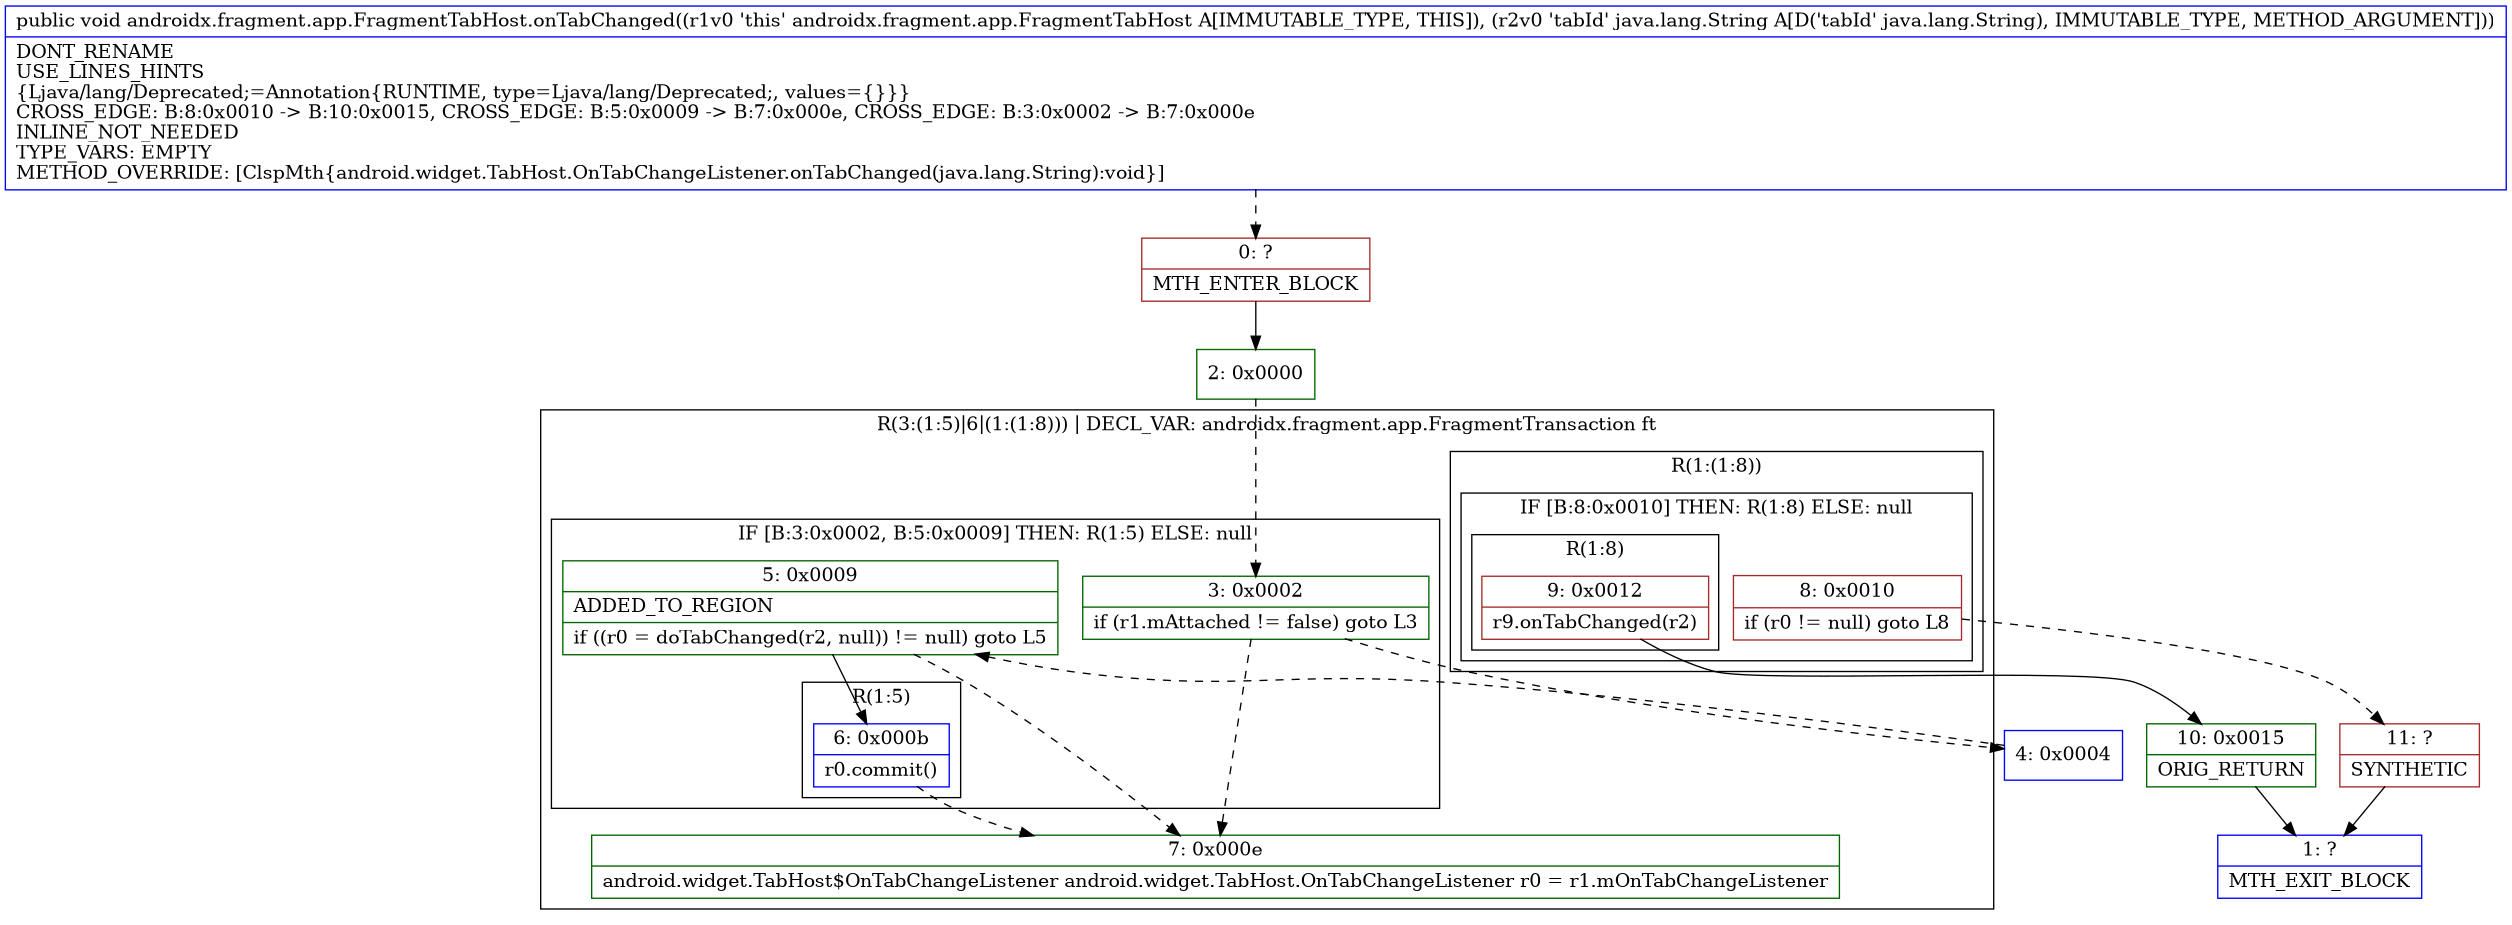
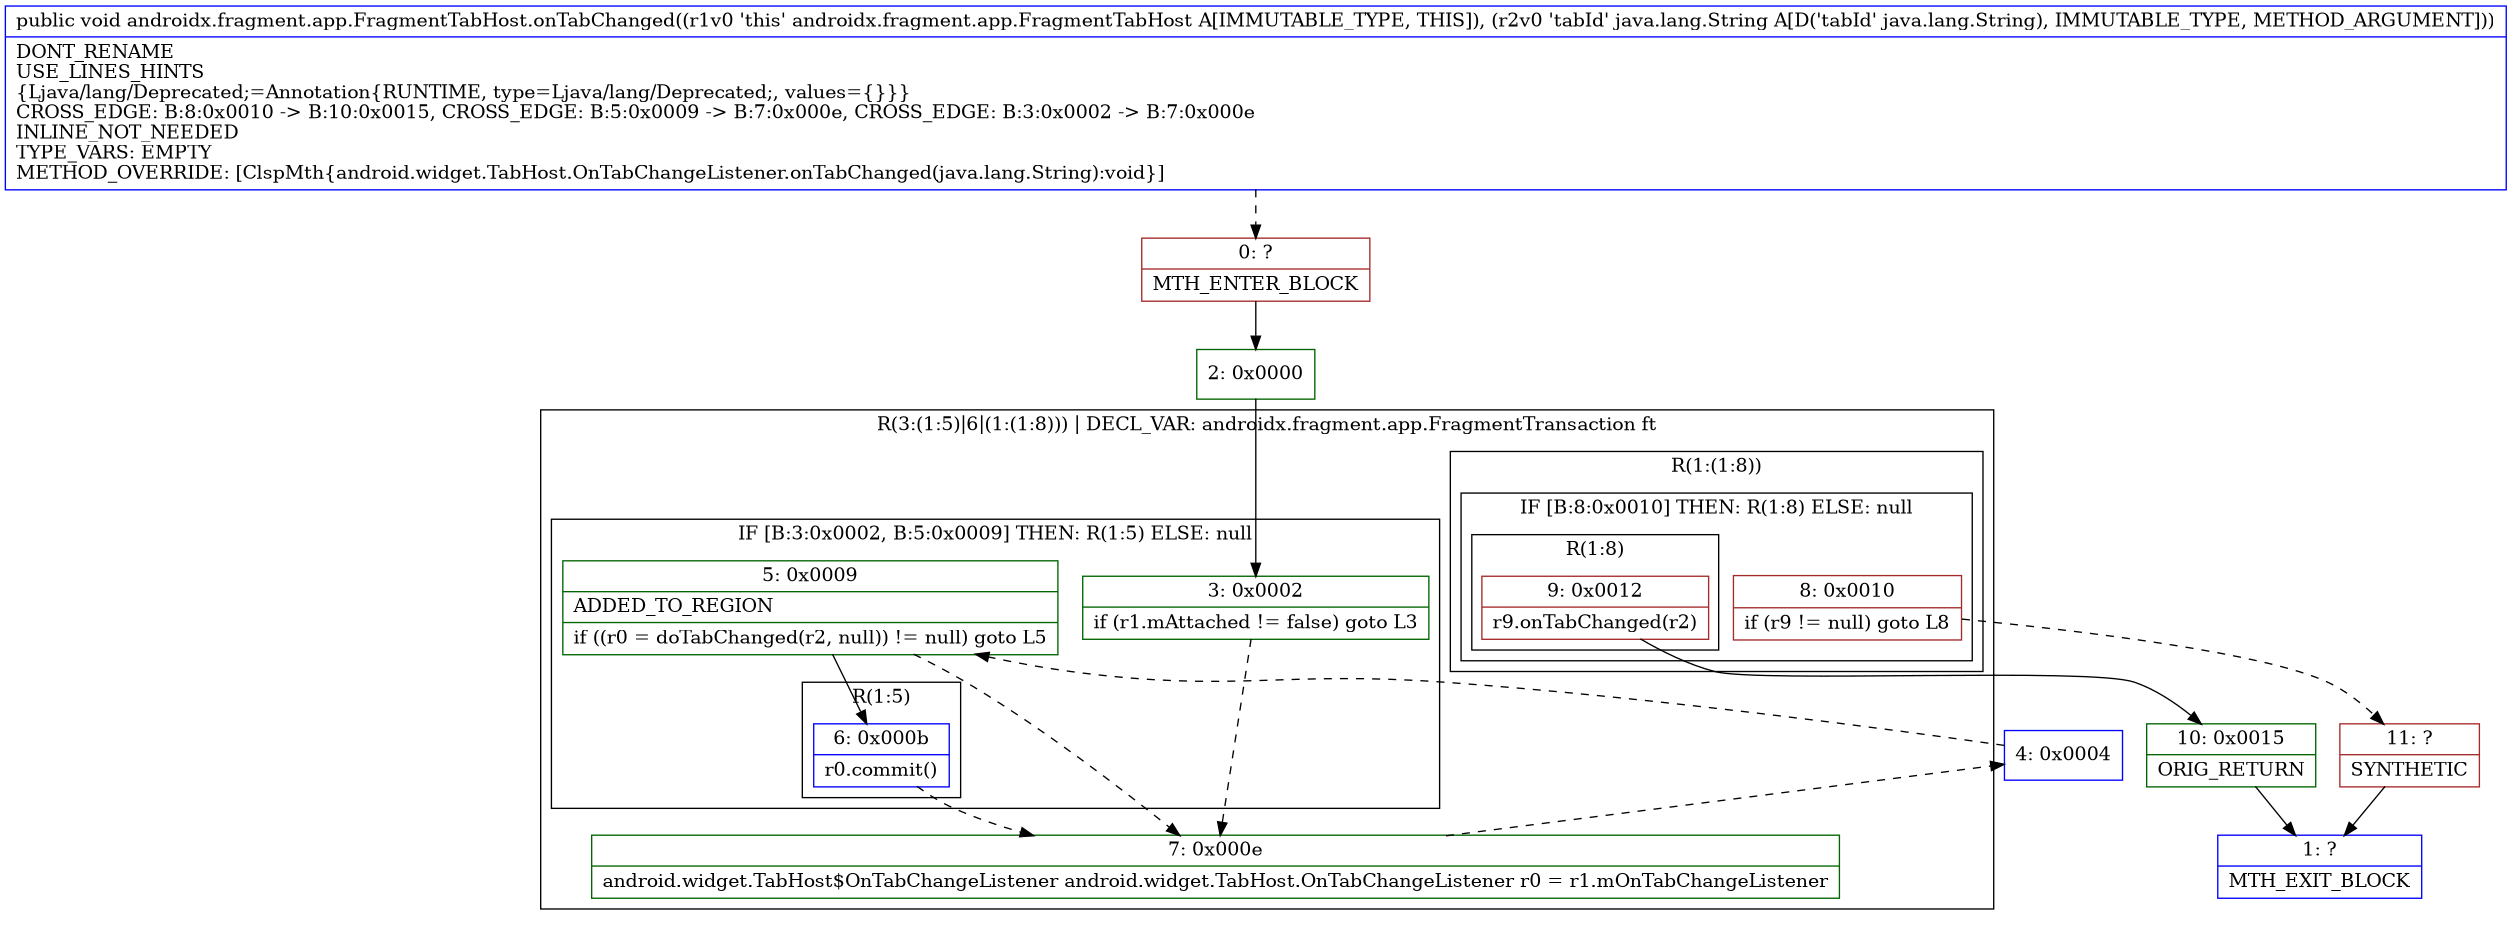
edge "2: 0x0000" -> "3: 0x0002": style dashed -> solid
node "8: 0x0010": text "if (r0 != null) goto L8" -> "if (r9 != null) goto L8"
edge "3: 0x0002" -> "4: 0x0004": now "7: 0x000e" -> "4: 0x0004"
